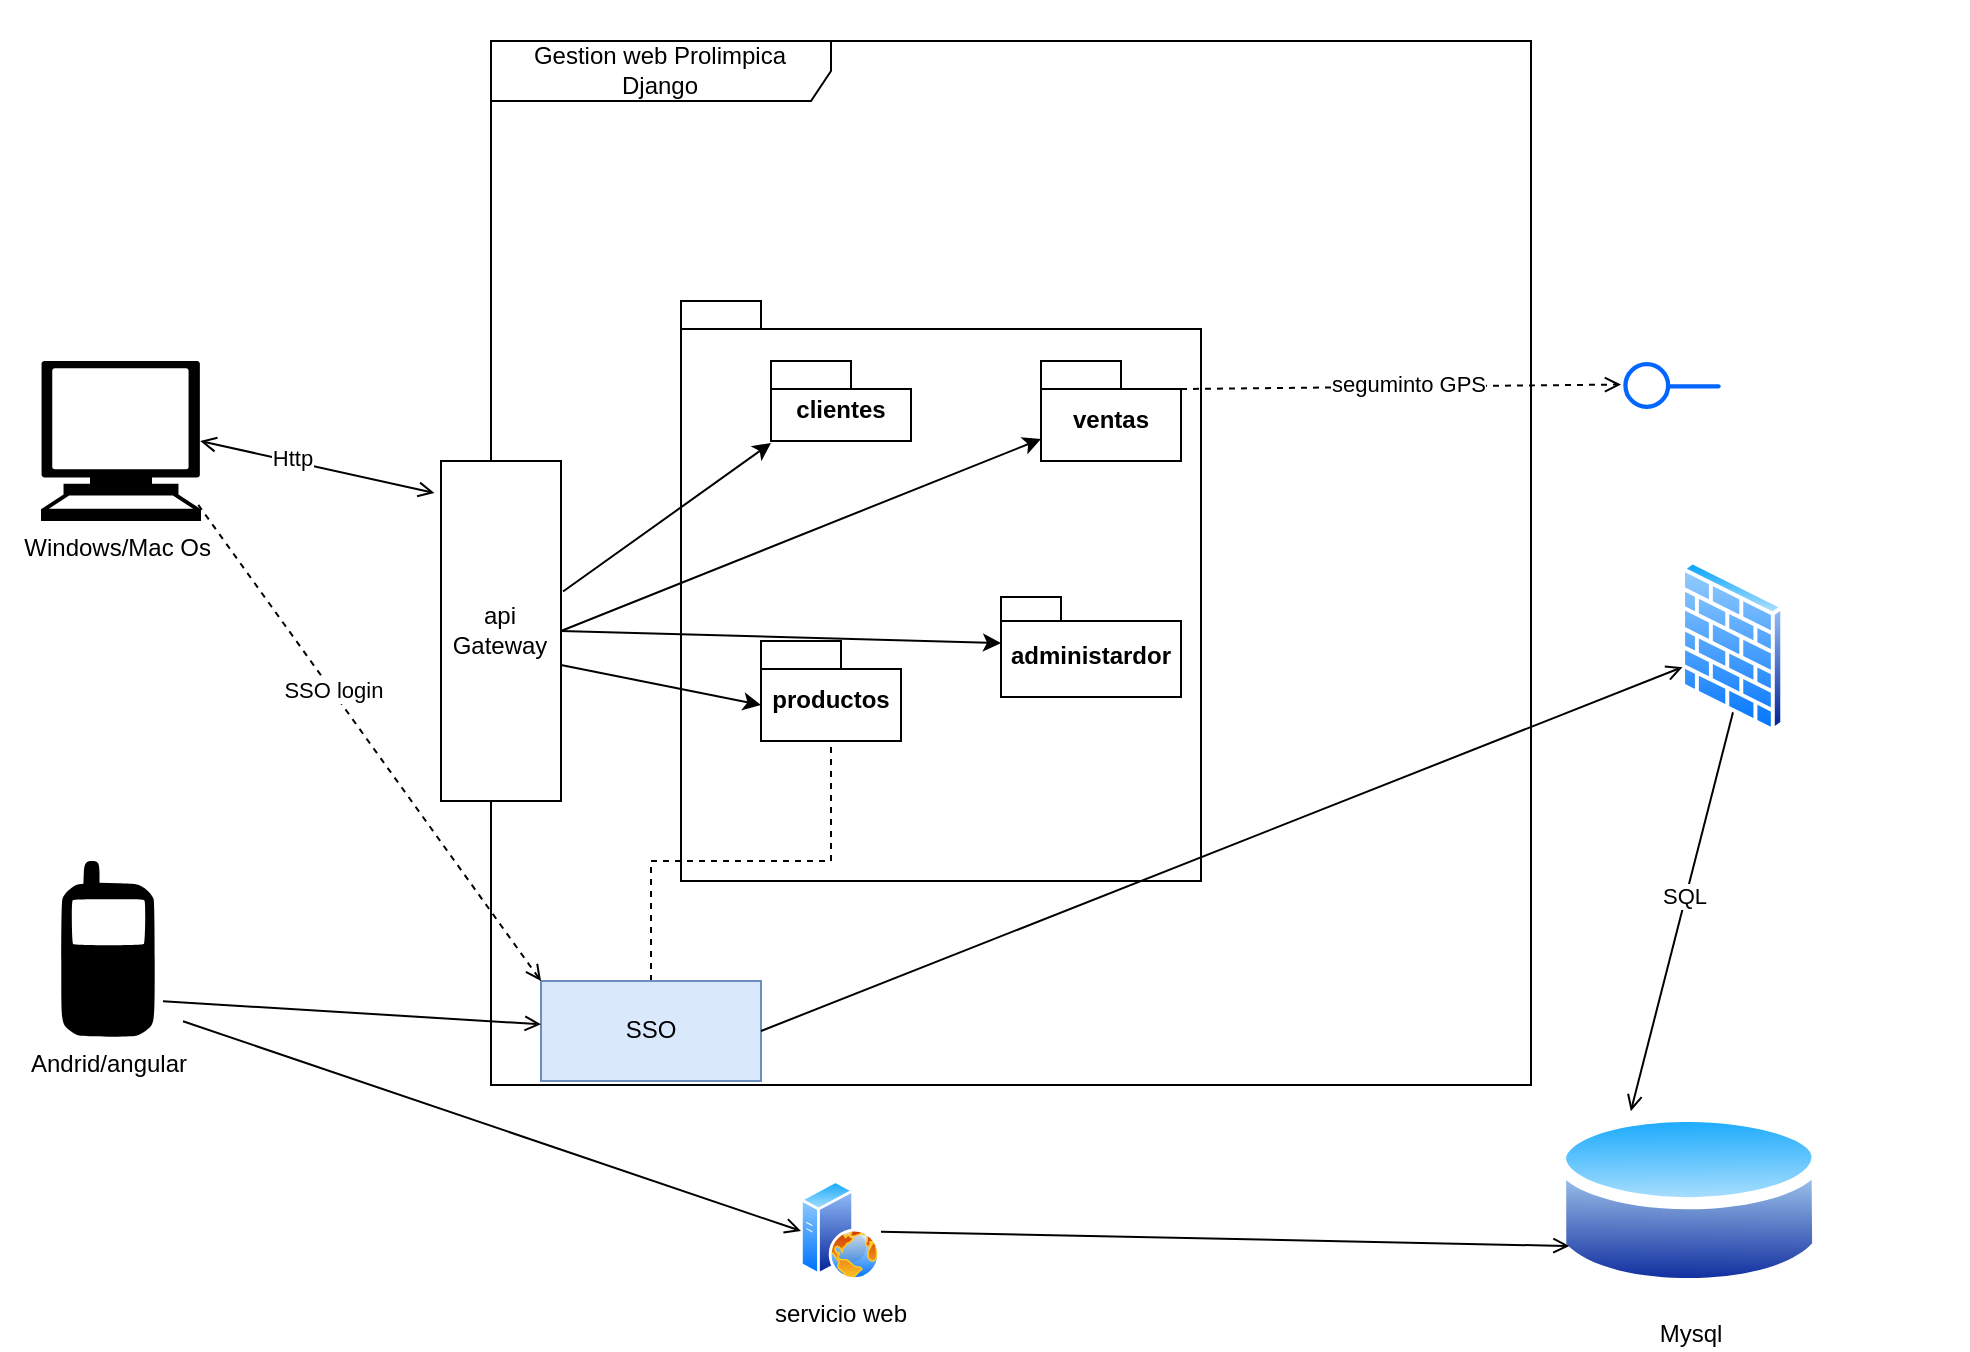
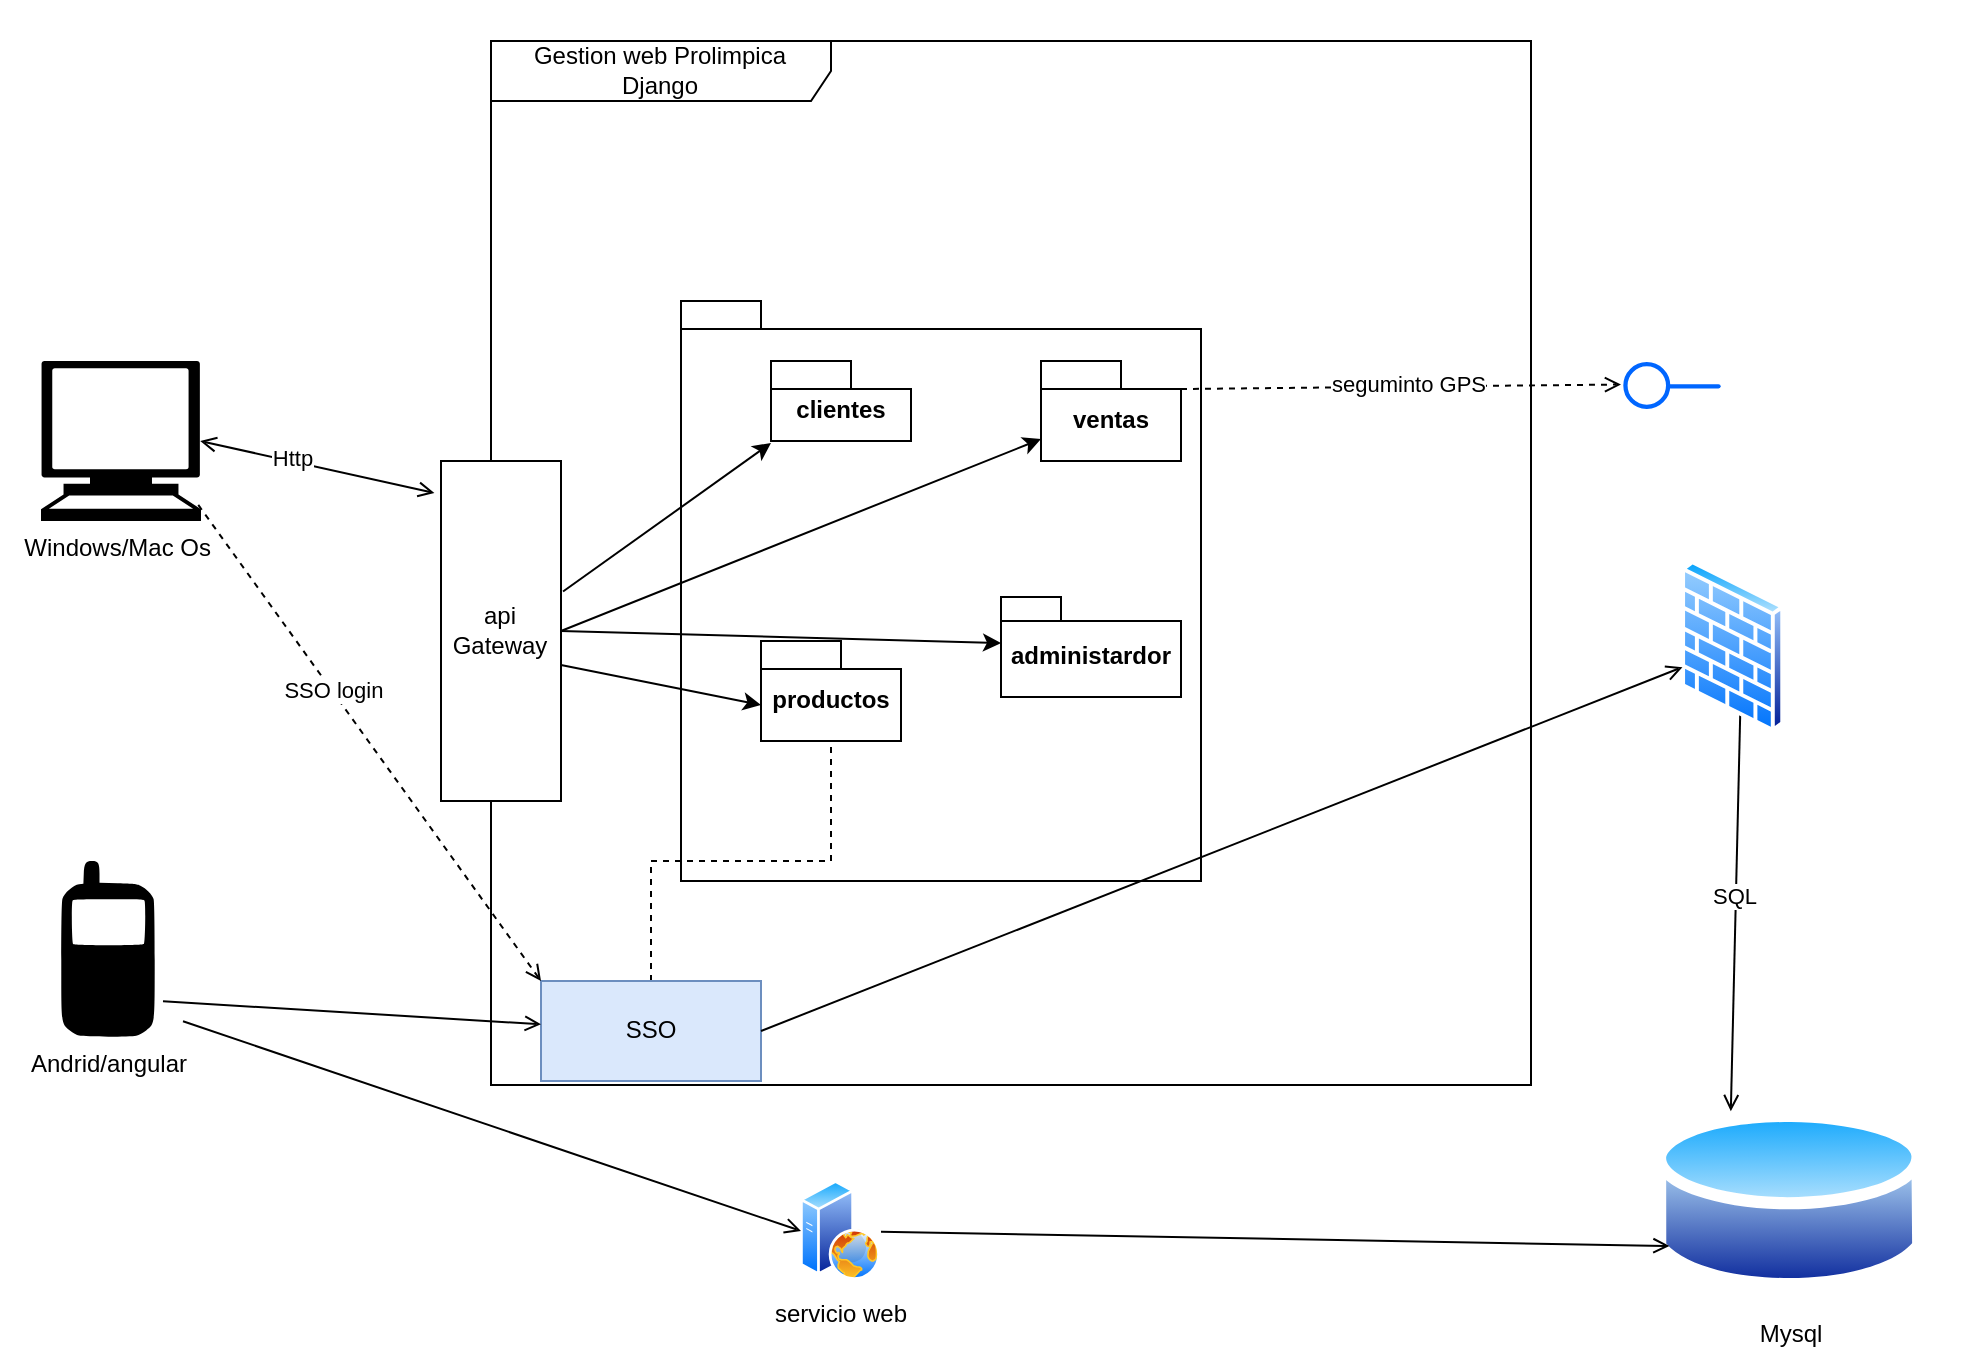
node "Mysql": moved (1690, 1201) -> (1790, 1201)
